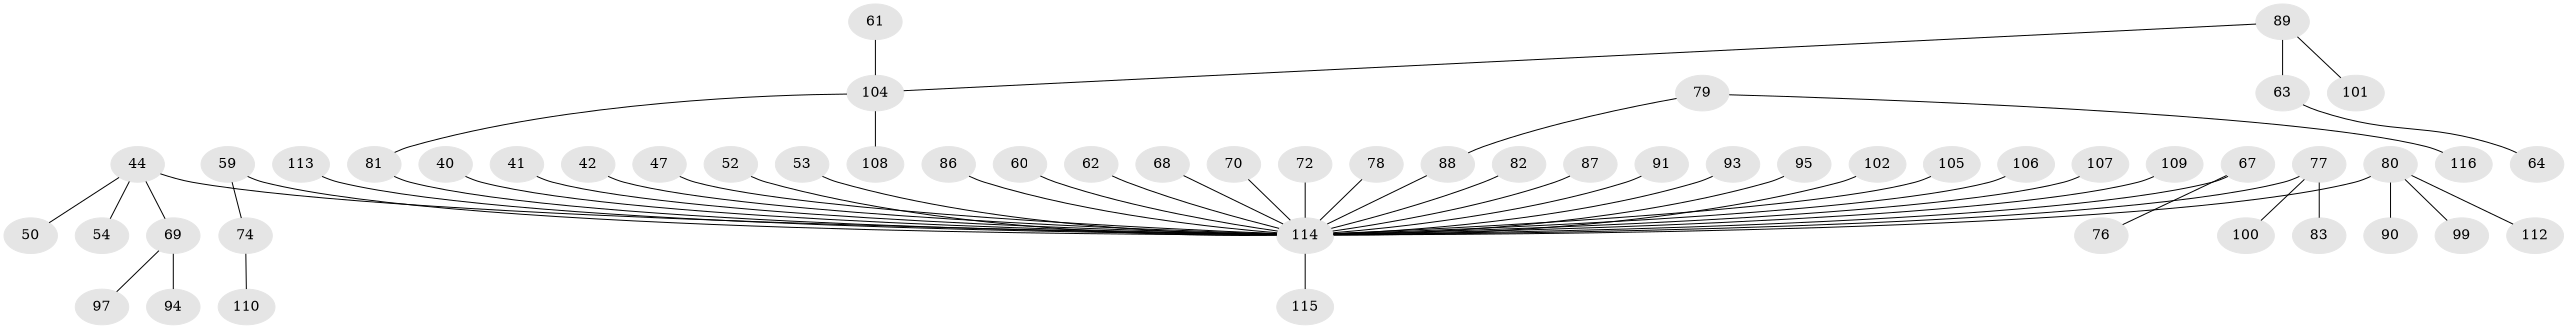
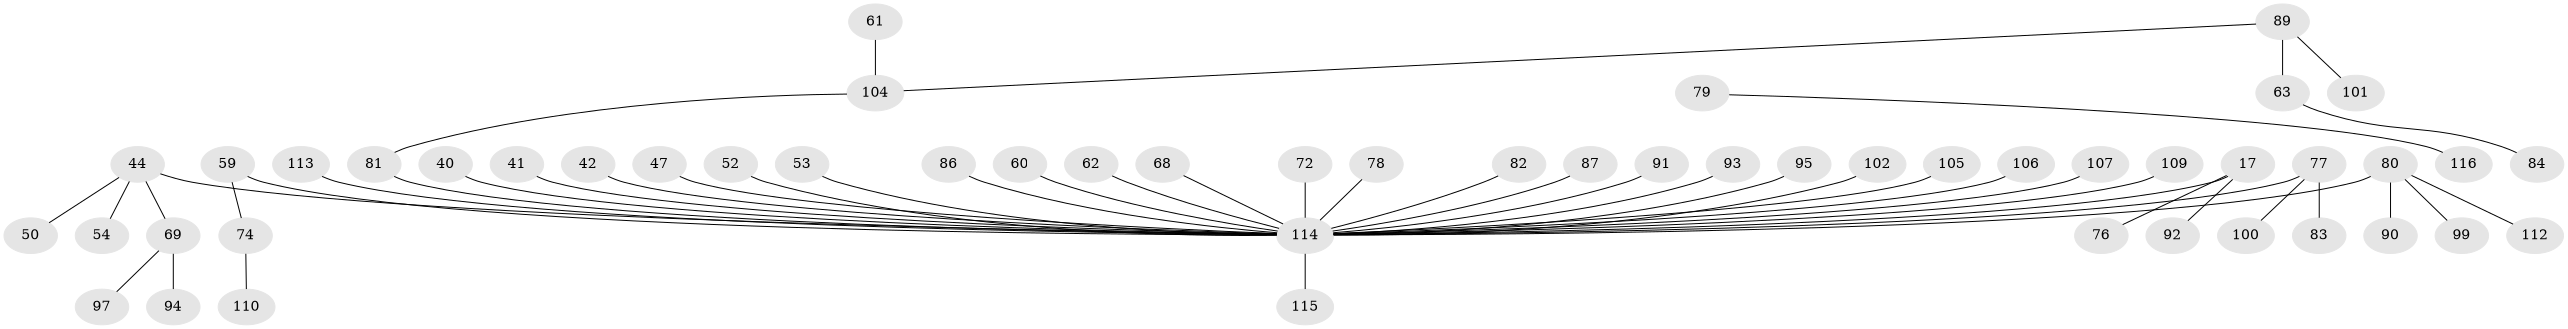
node "108": removed
node "70": removed
node "88": removed
node "67": label "67" -> "17"
node "64": label "64" -> "84"
node "92": added
